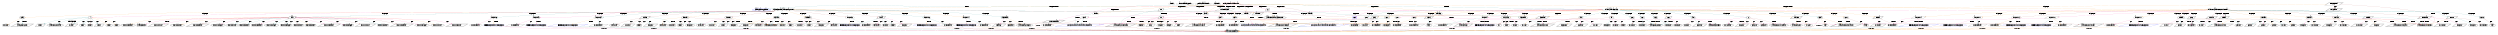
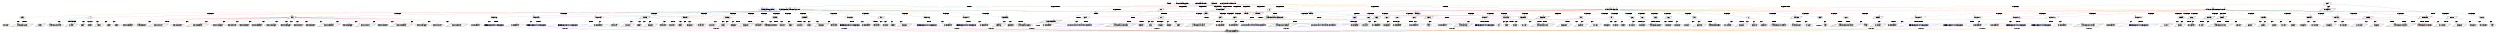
node "DECLARATION14": label "DECLARATION14" -> "VAR14"
node "btnWall": label "btnWall" -> "show"
